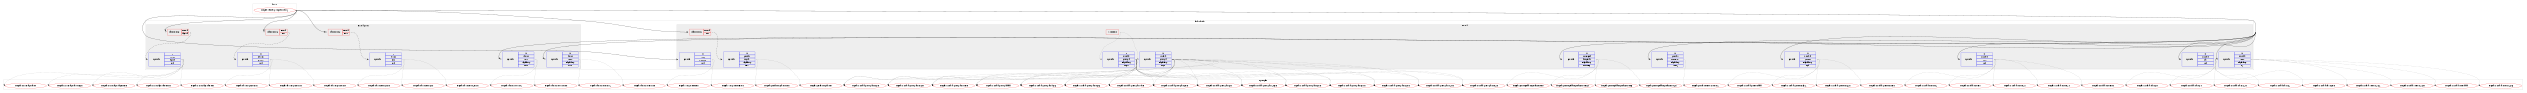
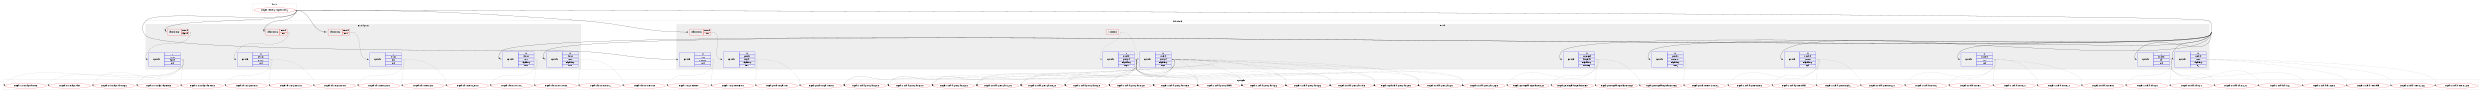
node "portage://sys-devel/automake-1.6.3-r2": label "portage://sys-devel/automake-1.6.3-r2" -> "portage://nftables-devel/automake-1.6.3-r2"
node "portage://sys-devel/libtool-2.4.6-r4": removed
